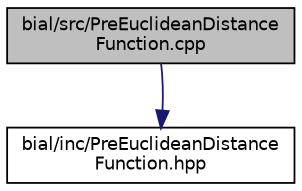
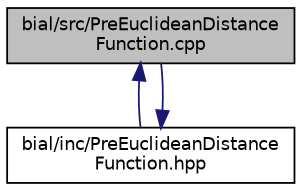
edge "bial/inc/PreEuclideanDistance Function.hpp" -> "bial/src/PreEuclideanDistance Function.cpp": added
